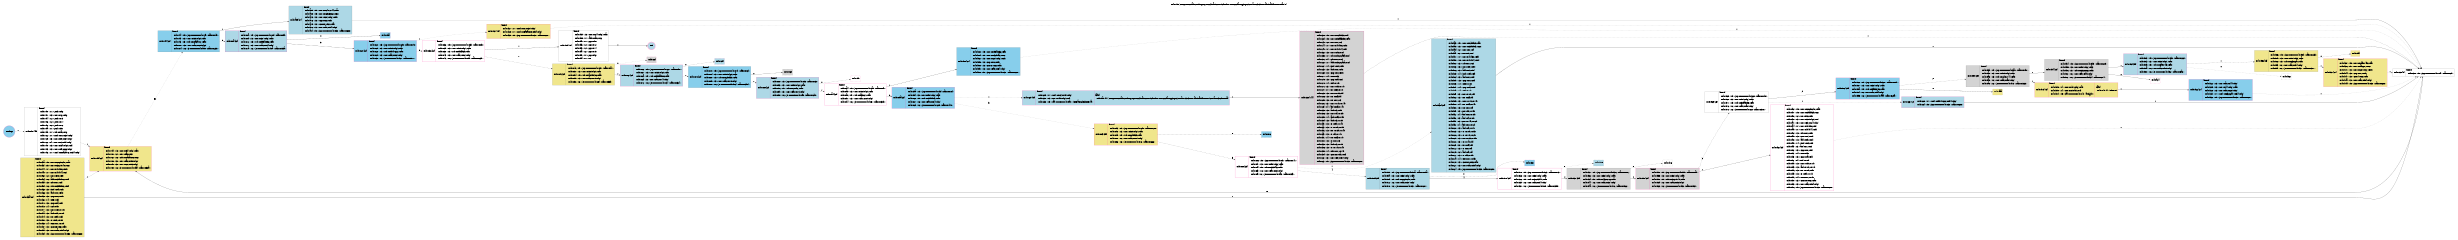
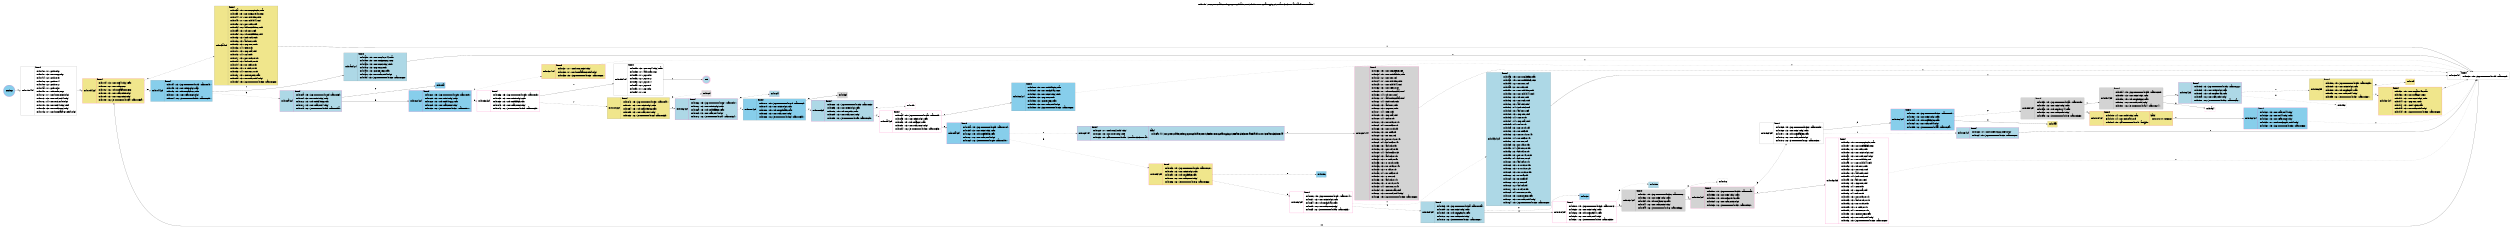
edge "0x401d3a [88]" -> "0x4017dd [23]": reversed
